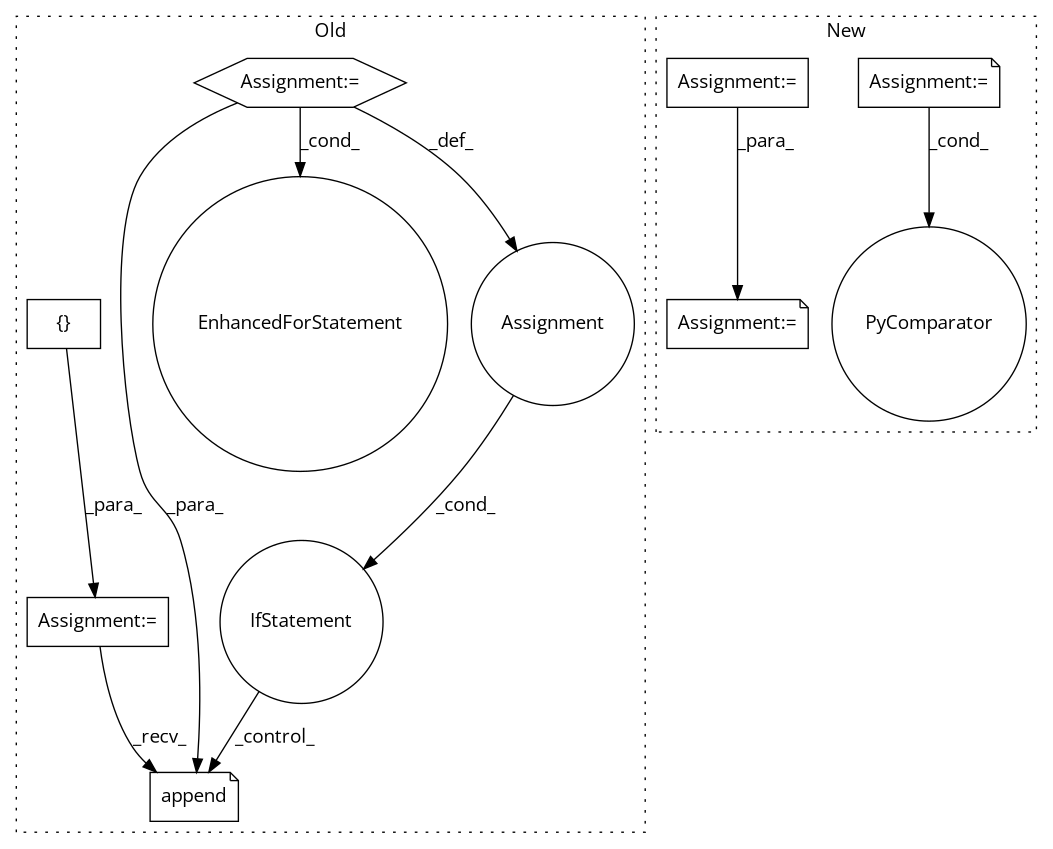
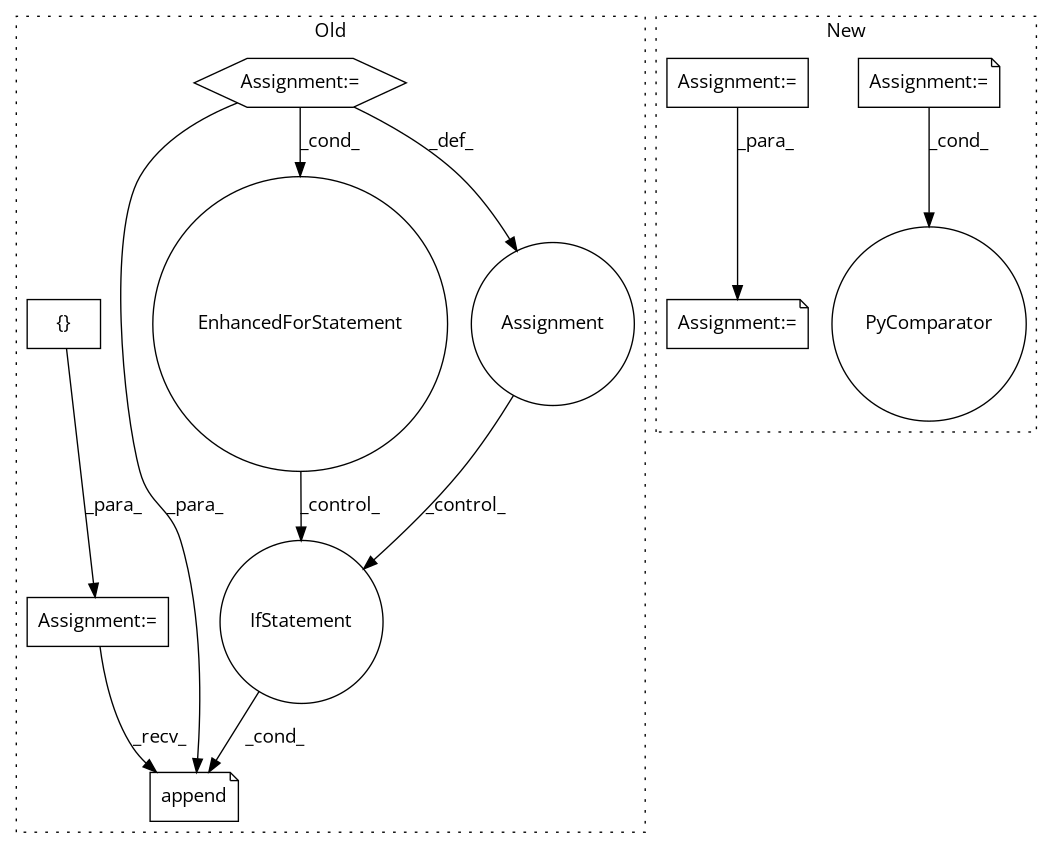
edge "EnhancedForStatement" -> "IfStatement": added, label "_control_"
edge "Assignment" -> "IfStatement": label "_cond_" -> "_control_"
edge "IfStatement" -> "append": label "_control_" -> "_cond_"
